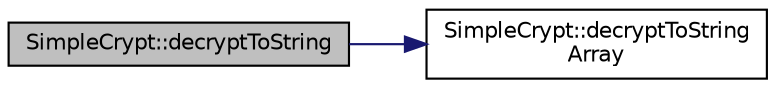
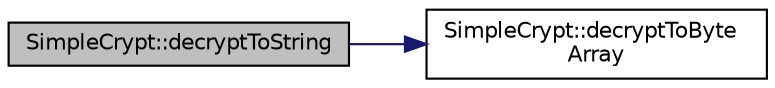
node "SimpleCrypt::decryptToString Array": label "SimpleCrypt::decryptToString Array" -> "SimpleCrypt::decryptToByte Array"
